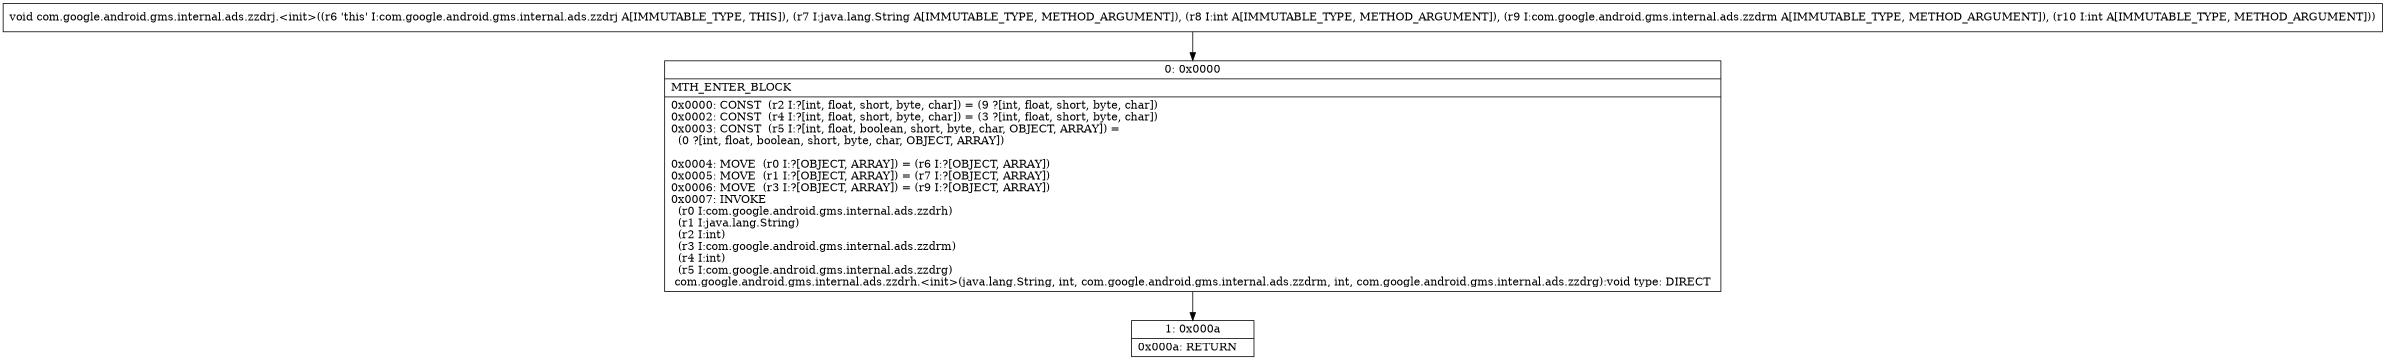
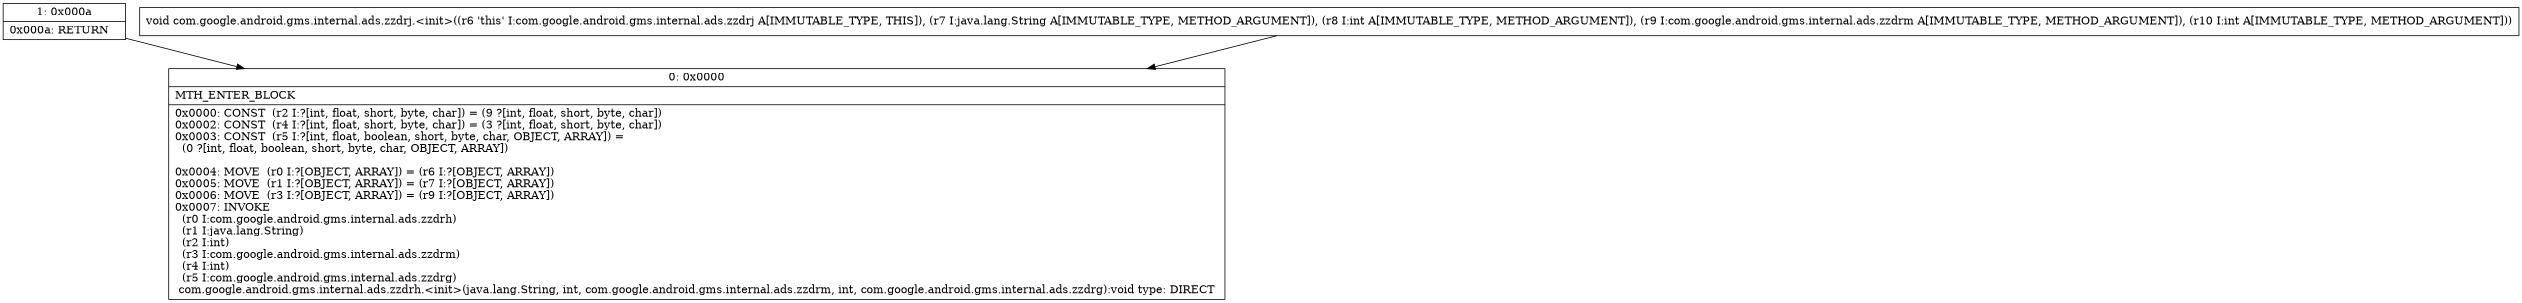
edge "0: 0x0000" -> "1: 0x000a": reversed
